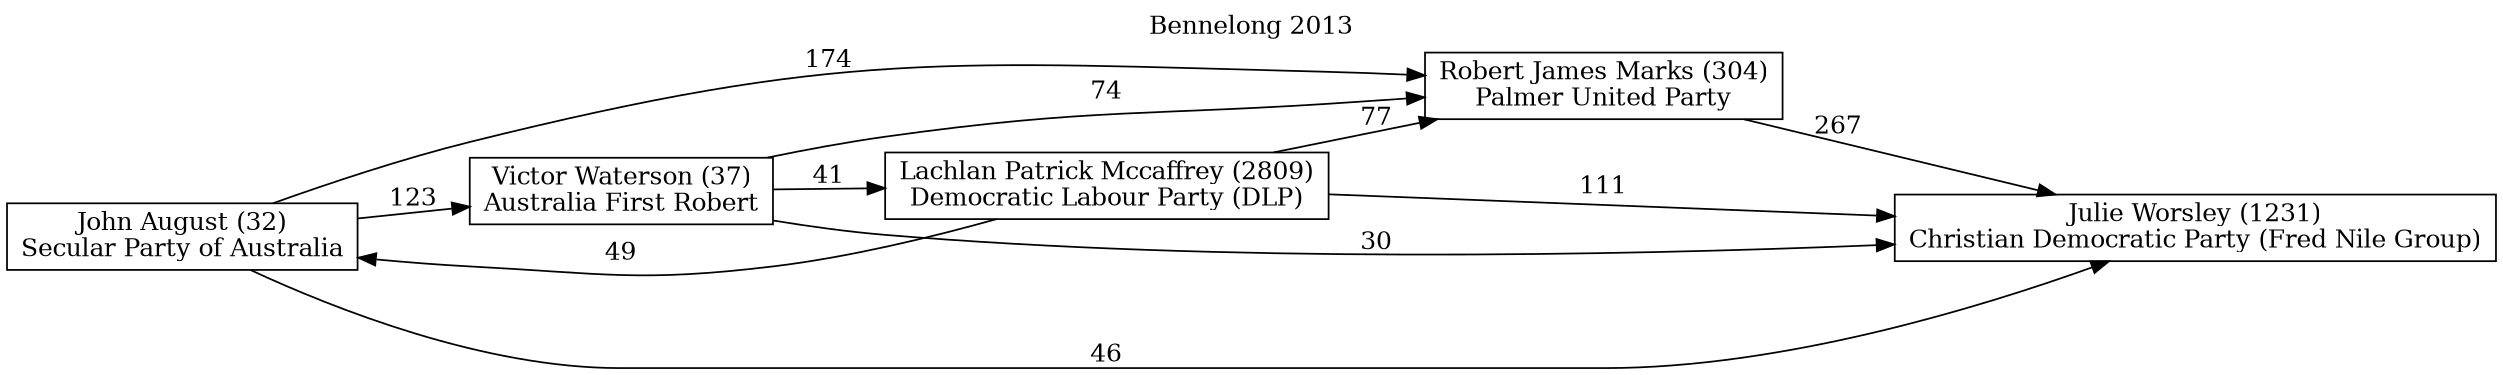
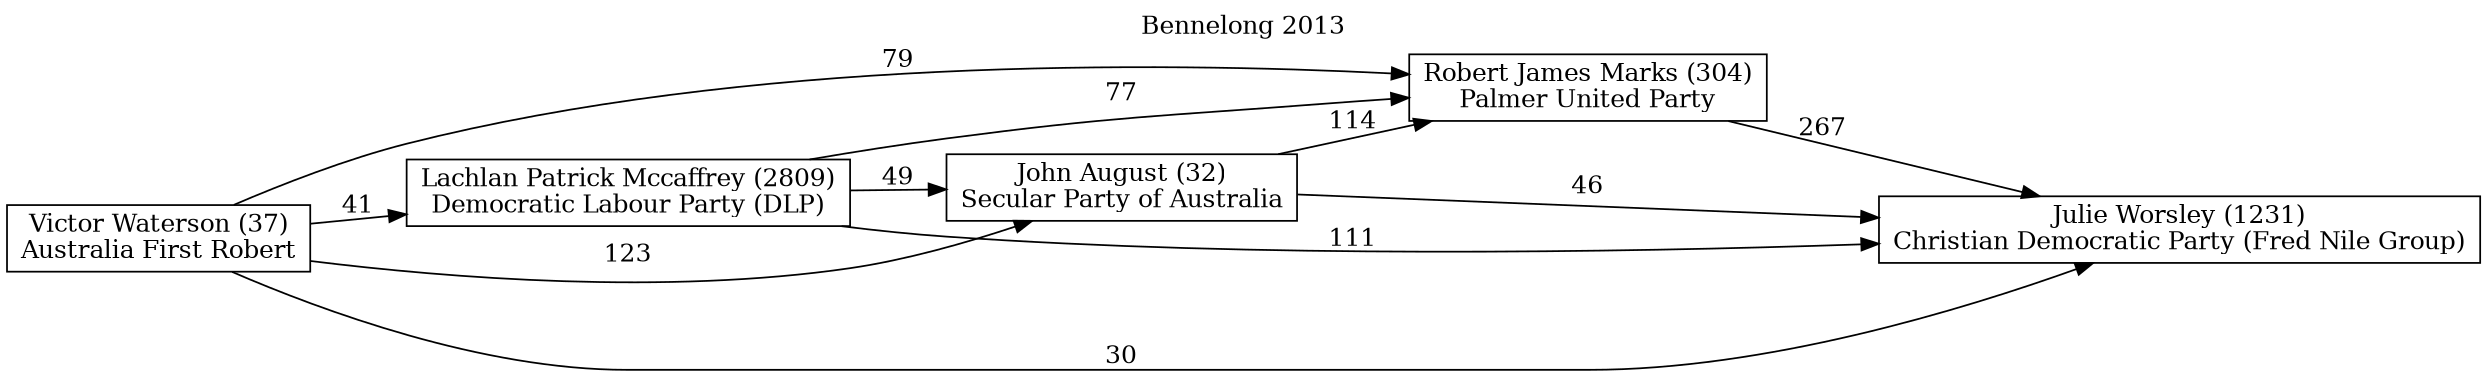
edge "John August (32) Secular Party of Australia" -> "Robert James Marks (304) Palmer United Party": label "174" -> "114"
edge "Victor Waterson (37) Australia First Robert" -> "Robert James Marks (304) Palmer United Party": label "74" -> "79"
edge "John August (32) Secular Party of Australia" -> "Victor Waterson (37) Australia First Robert": reversed
